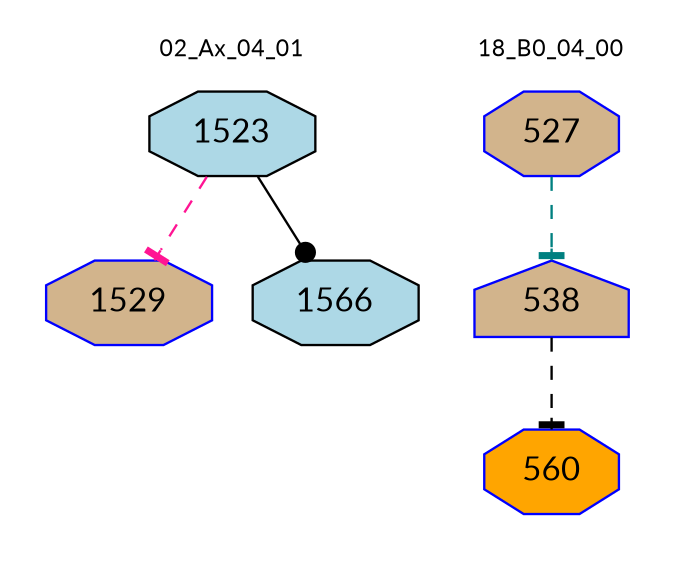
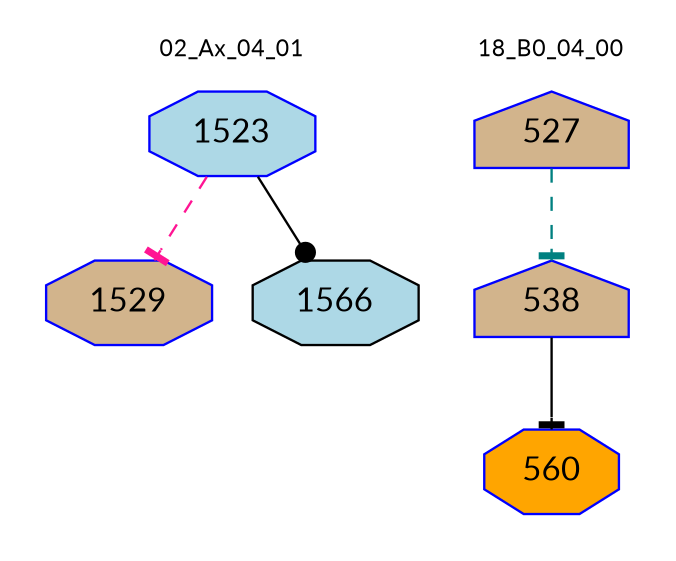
node "1523": color black -> blue
node "527": shape octagon -> house
edge "538" -> "560": style dashed -> solid
